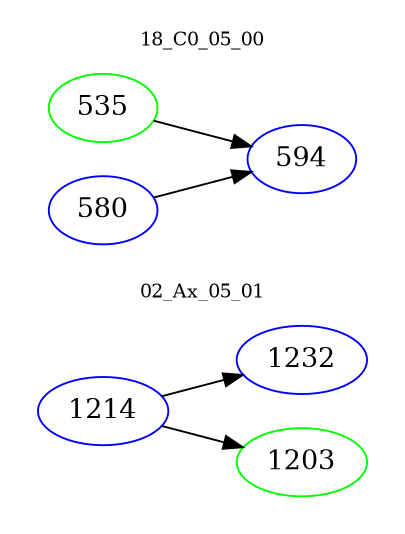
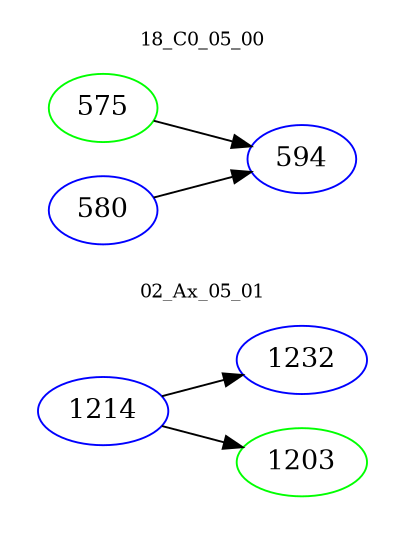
node "535": label "535" -> "575"
